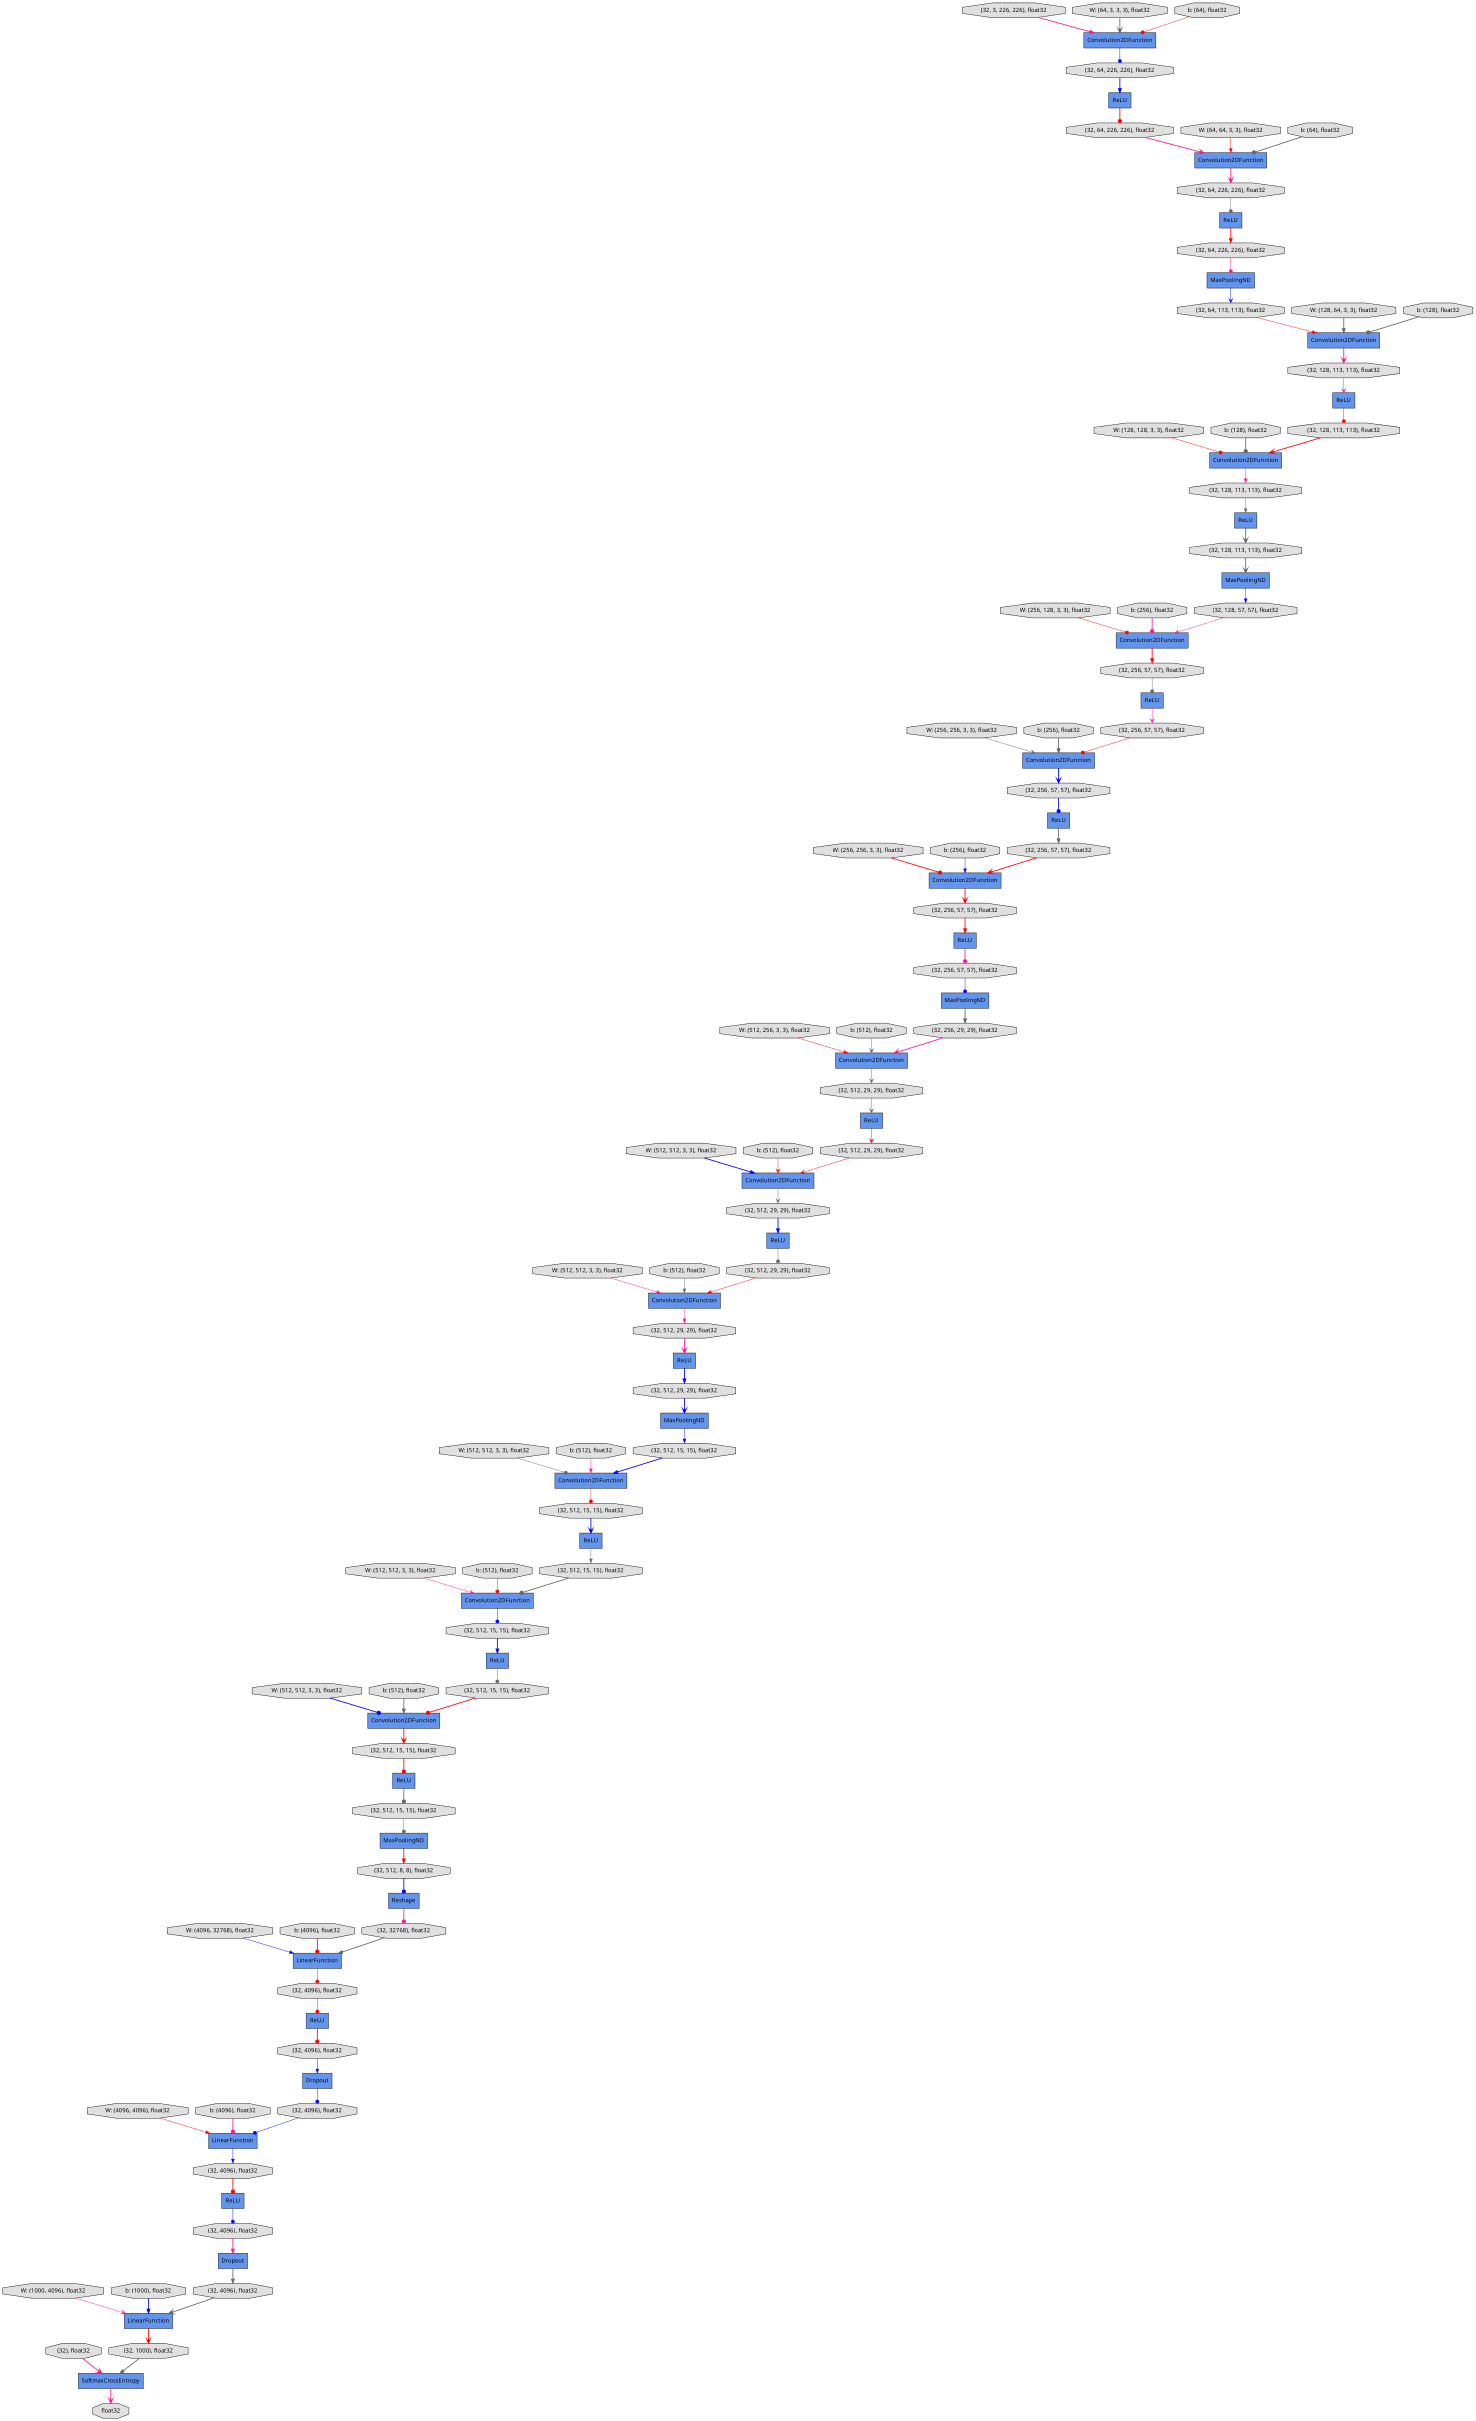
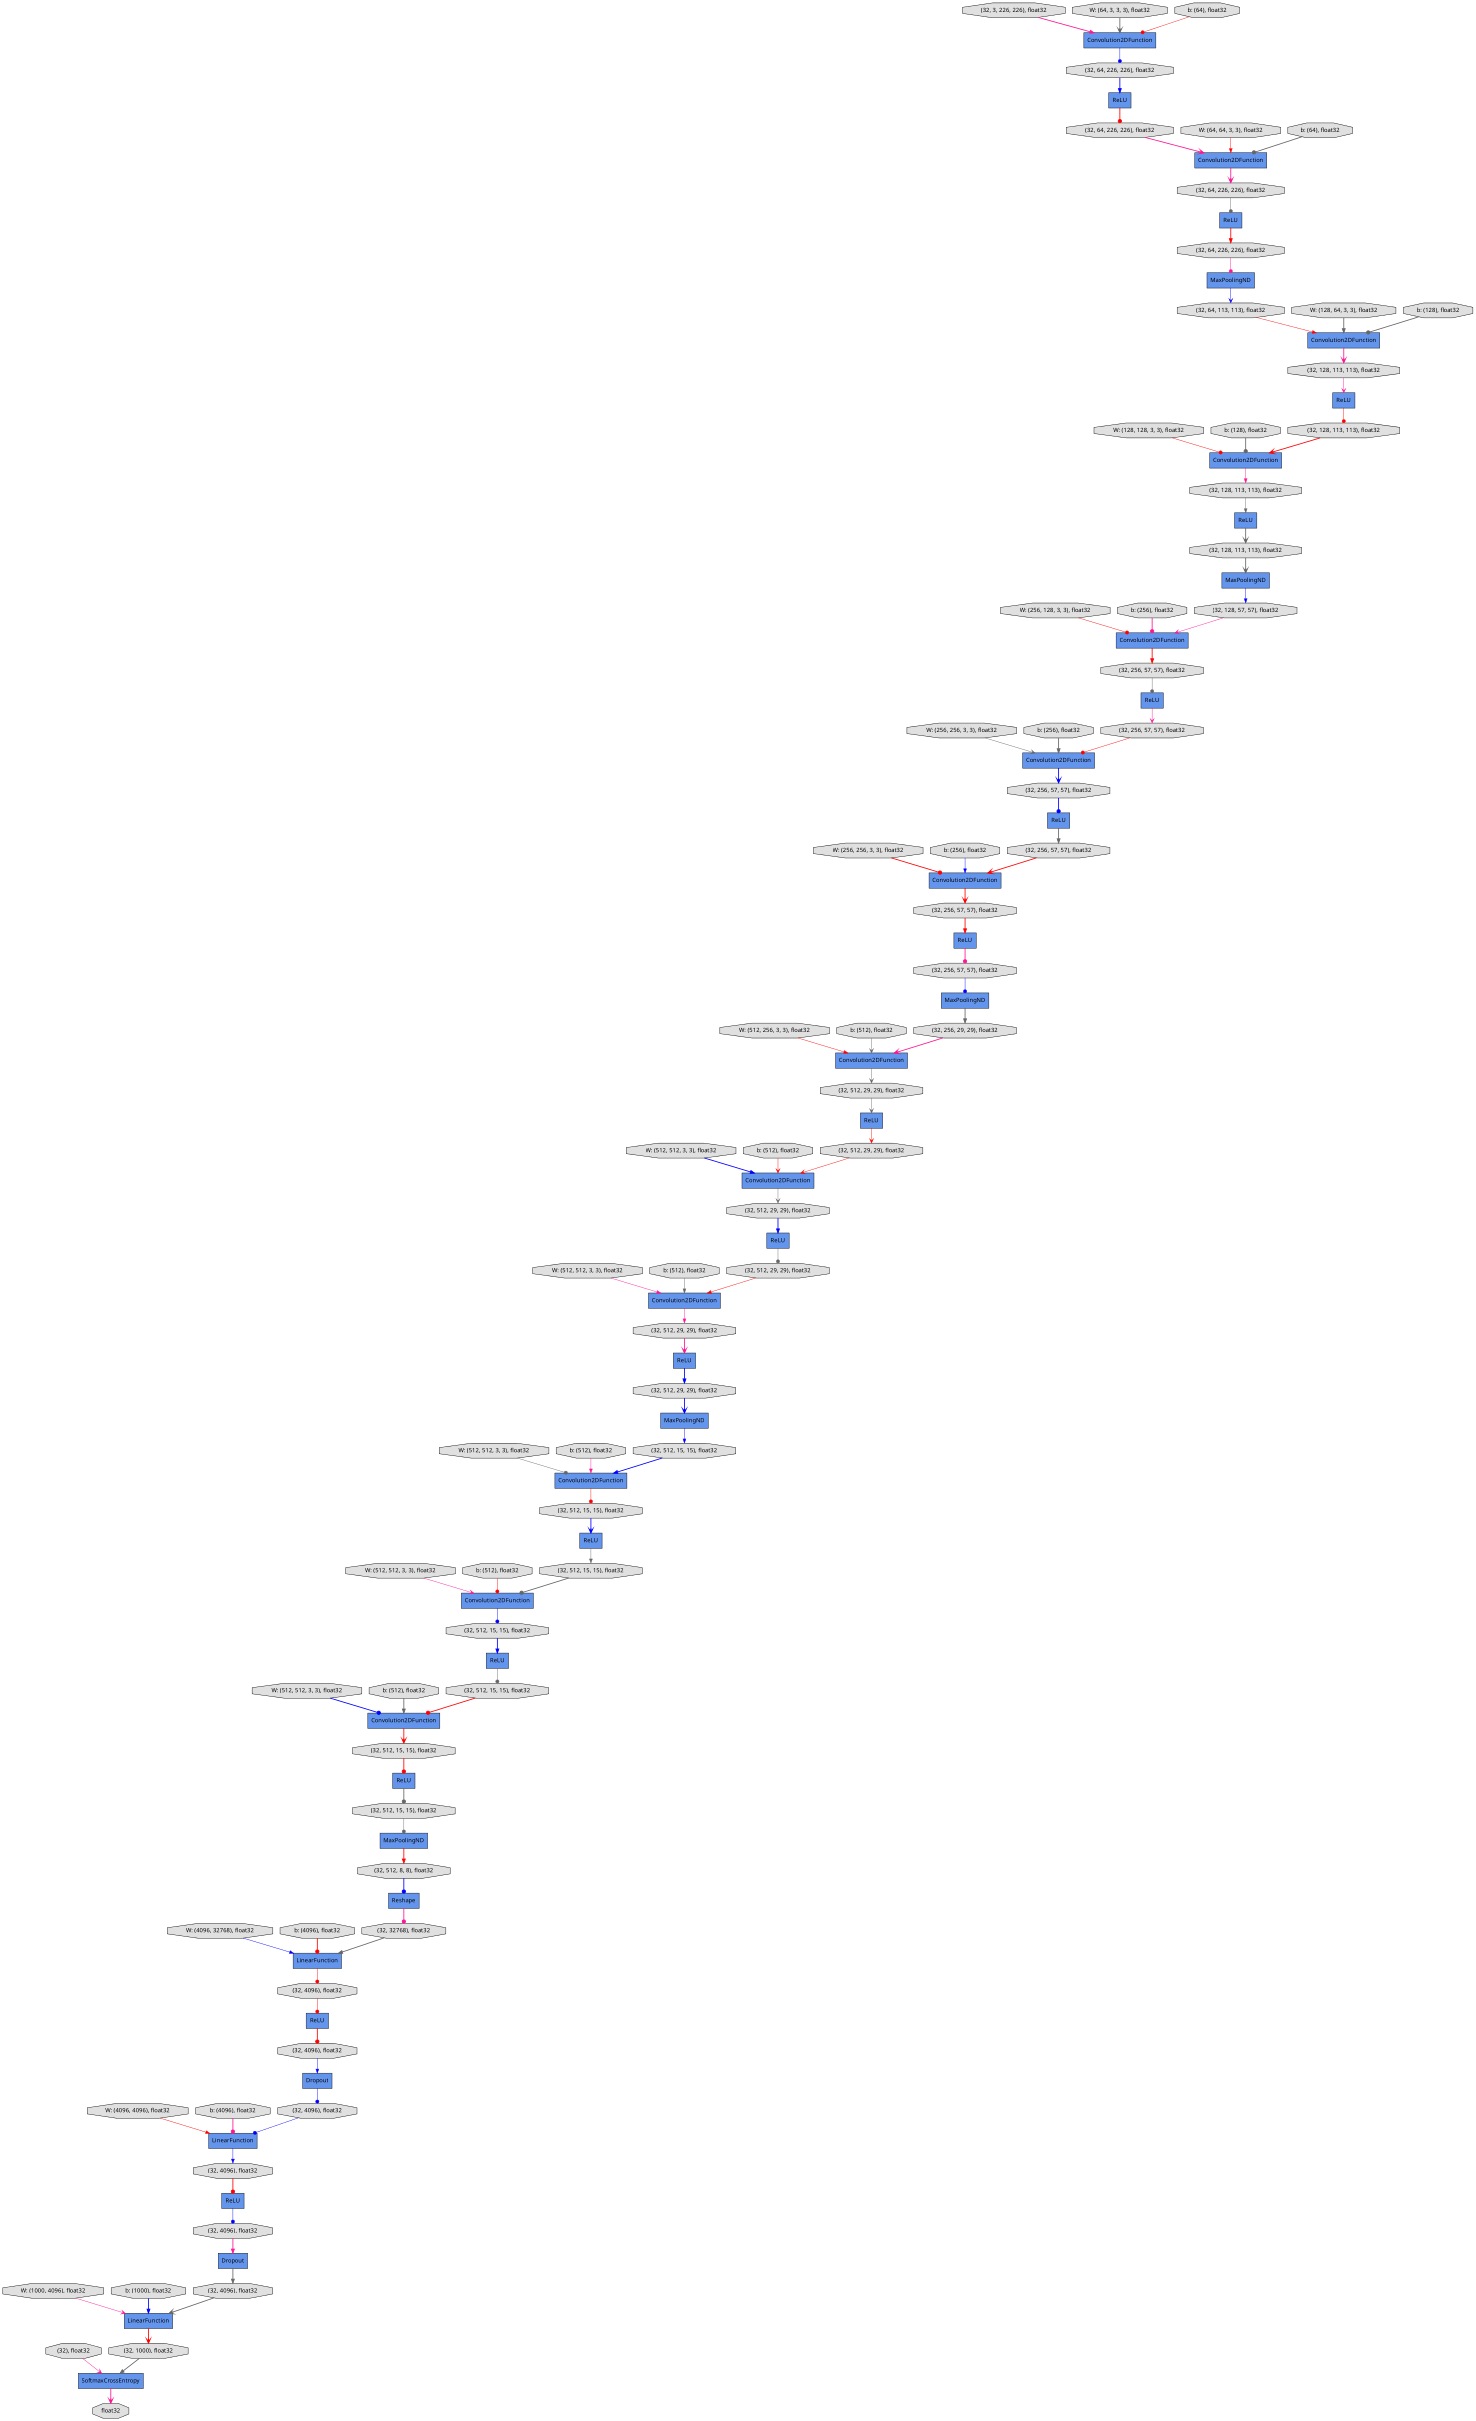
edge "(32), float32" -> "SoftmaxCrossEntropy": style bold -> solid
